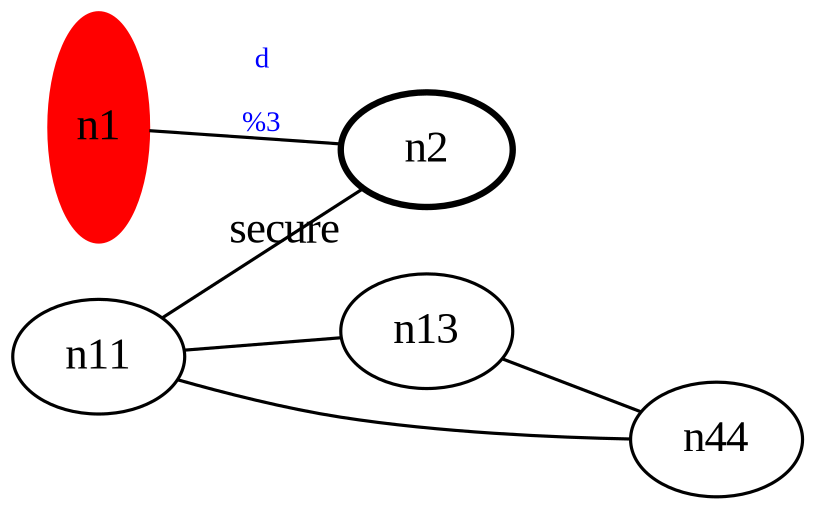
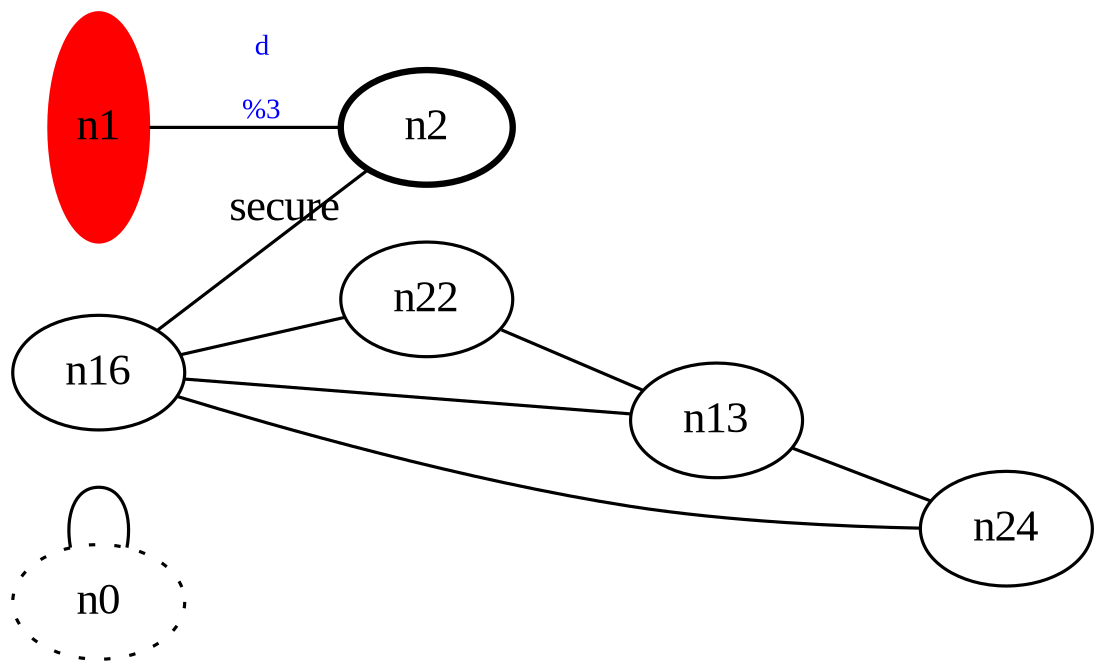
node "n22": added
node "n11": label "n11" -> "n16"
node "n44": label "n44" -> "n24"
node "n0": added
